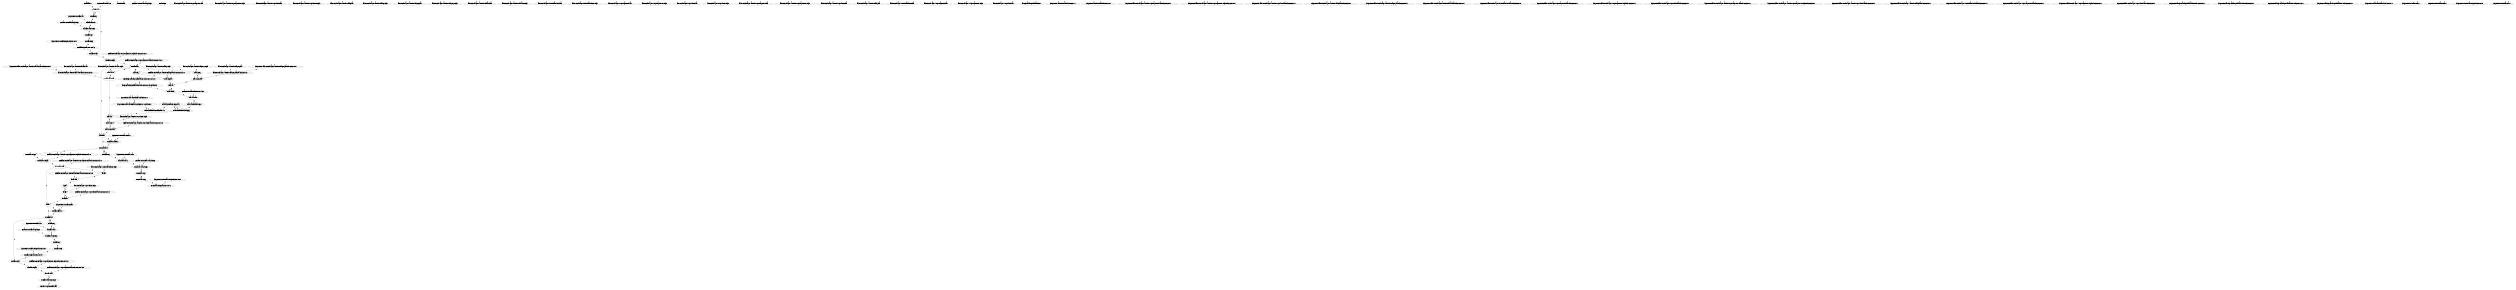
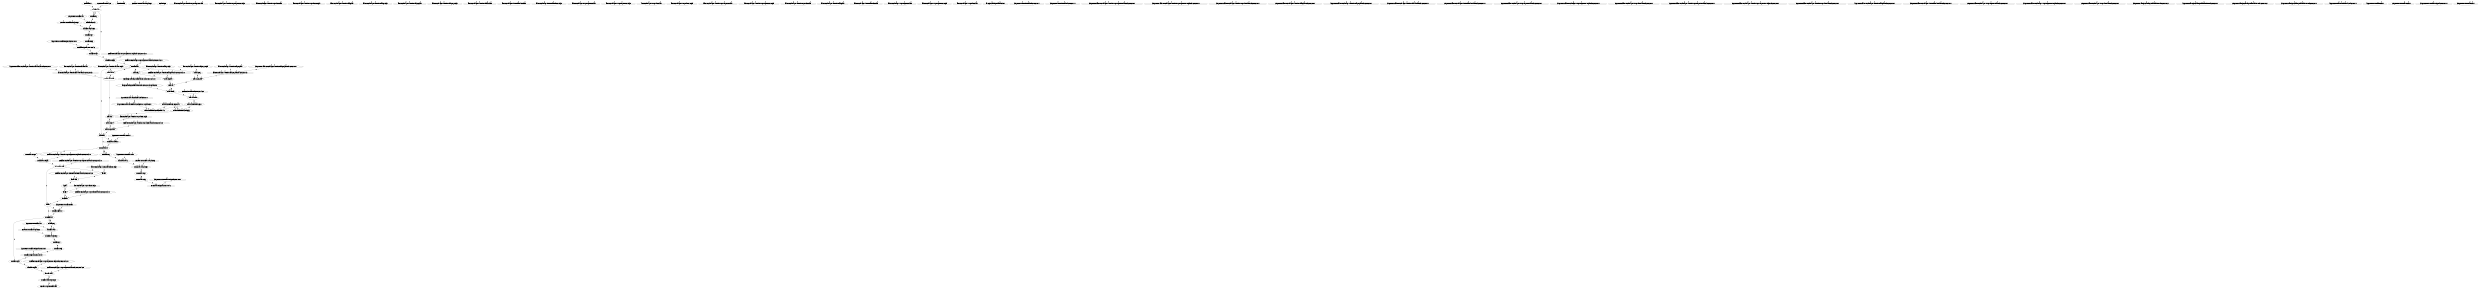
node "ff.bert.encoder.layer.0.attention.self.value.weight": removed
